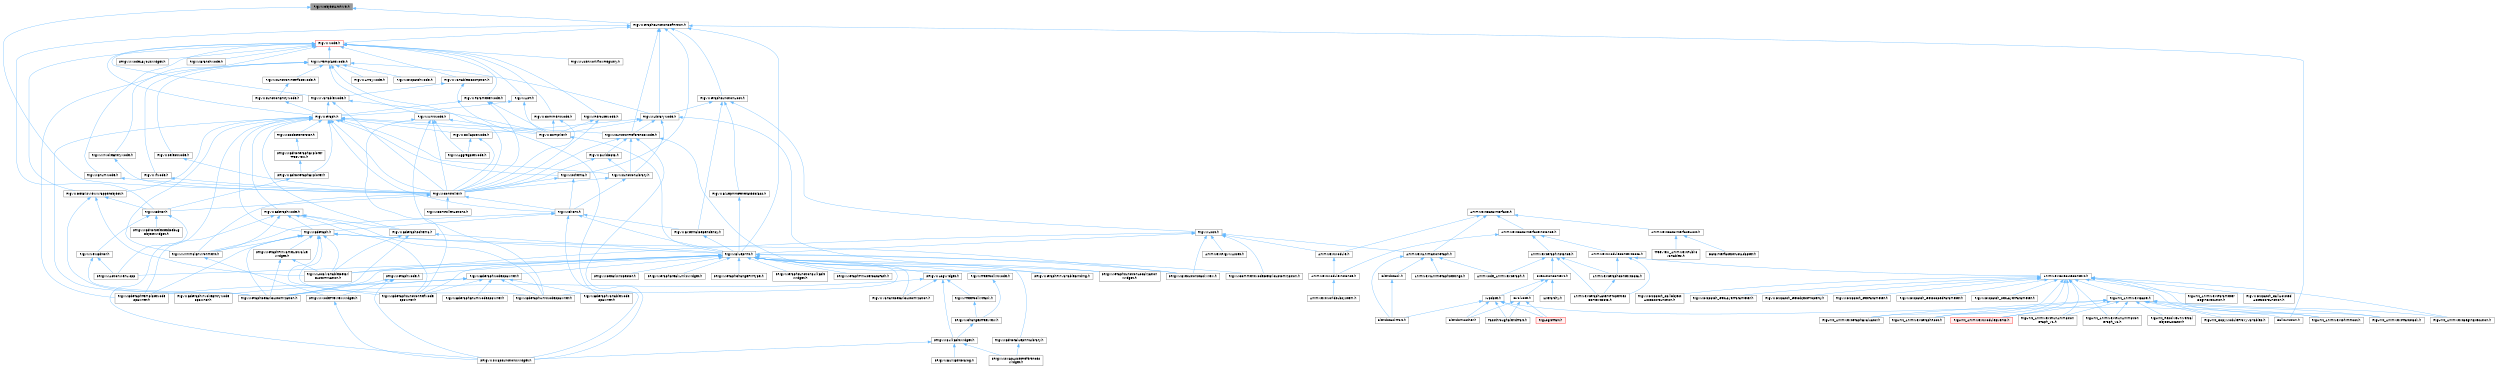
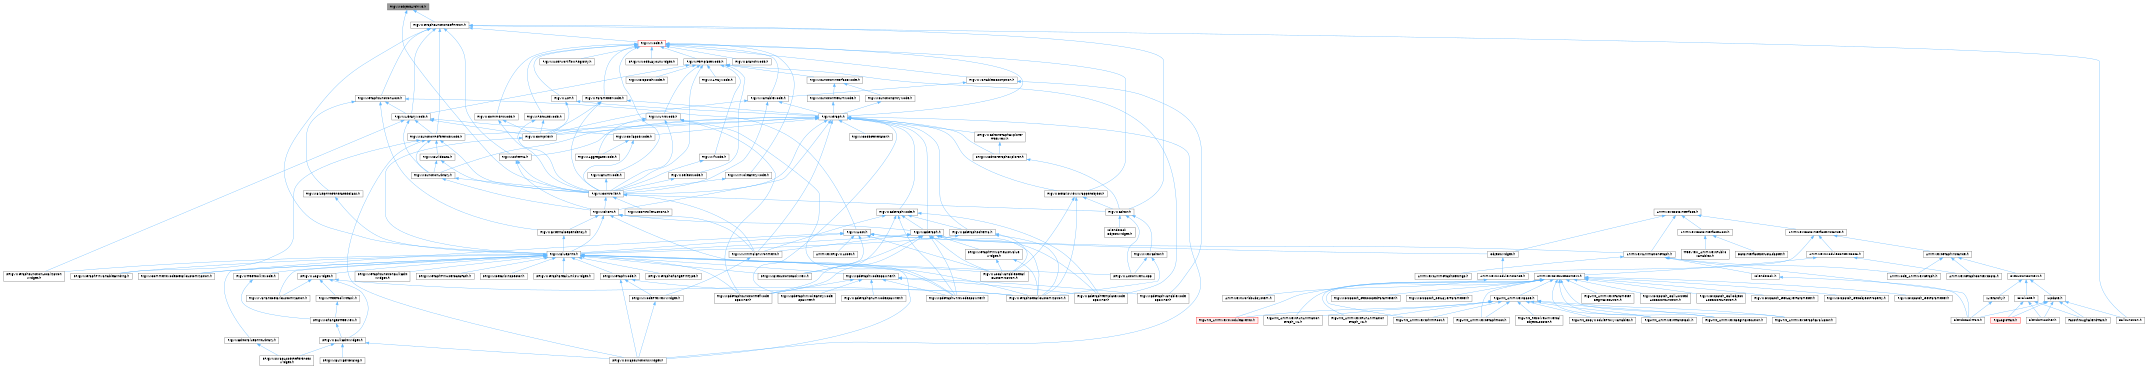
node "RigVMFunctionReturnNode.h": added
edge "SRigVMEditorGraphExplorer TreeView.h" -> "RigVMCodeGenerator.h": now "SRigVMEditorGraphExplorer TreeView.h" -> "RigVMGraph.h"
node "SRigVMEditorSelectedDebug ObjectWidget.h": label "SRigVMEditorSelectedDebug ObjectWidget.h" -> "IBlendStack ObjectWidget.h"
node "AnimNextModule.h": label "AnimNextModule.h" -> "ObjectWidget.h"
node "AnimNextGraphLatentProperties ContextData.h": removed
edge "BlendStackTrait.h" -> "IHierarchy.h": added
